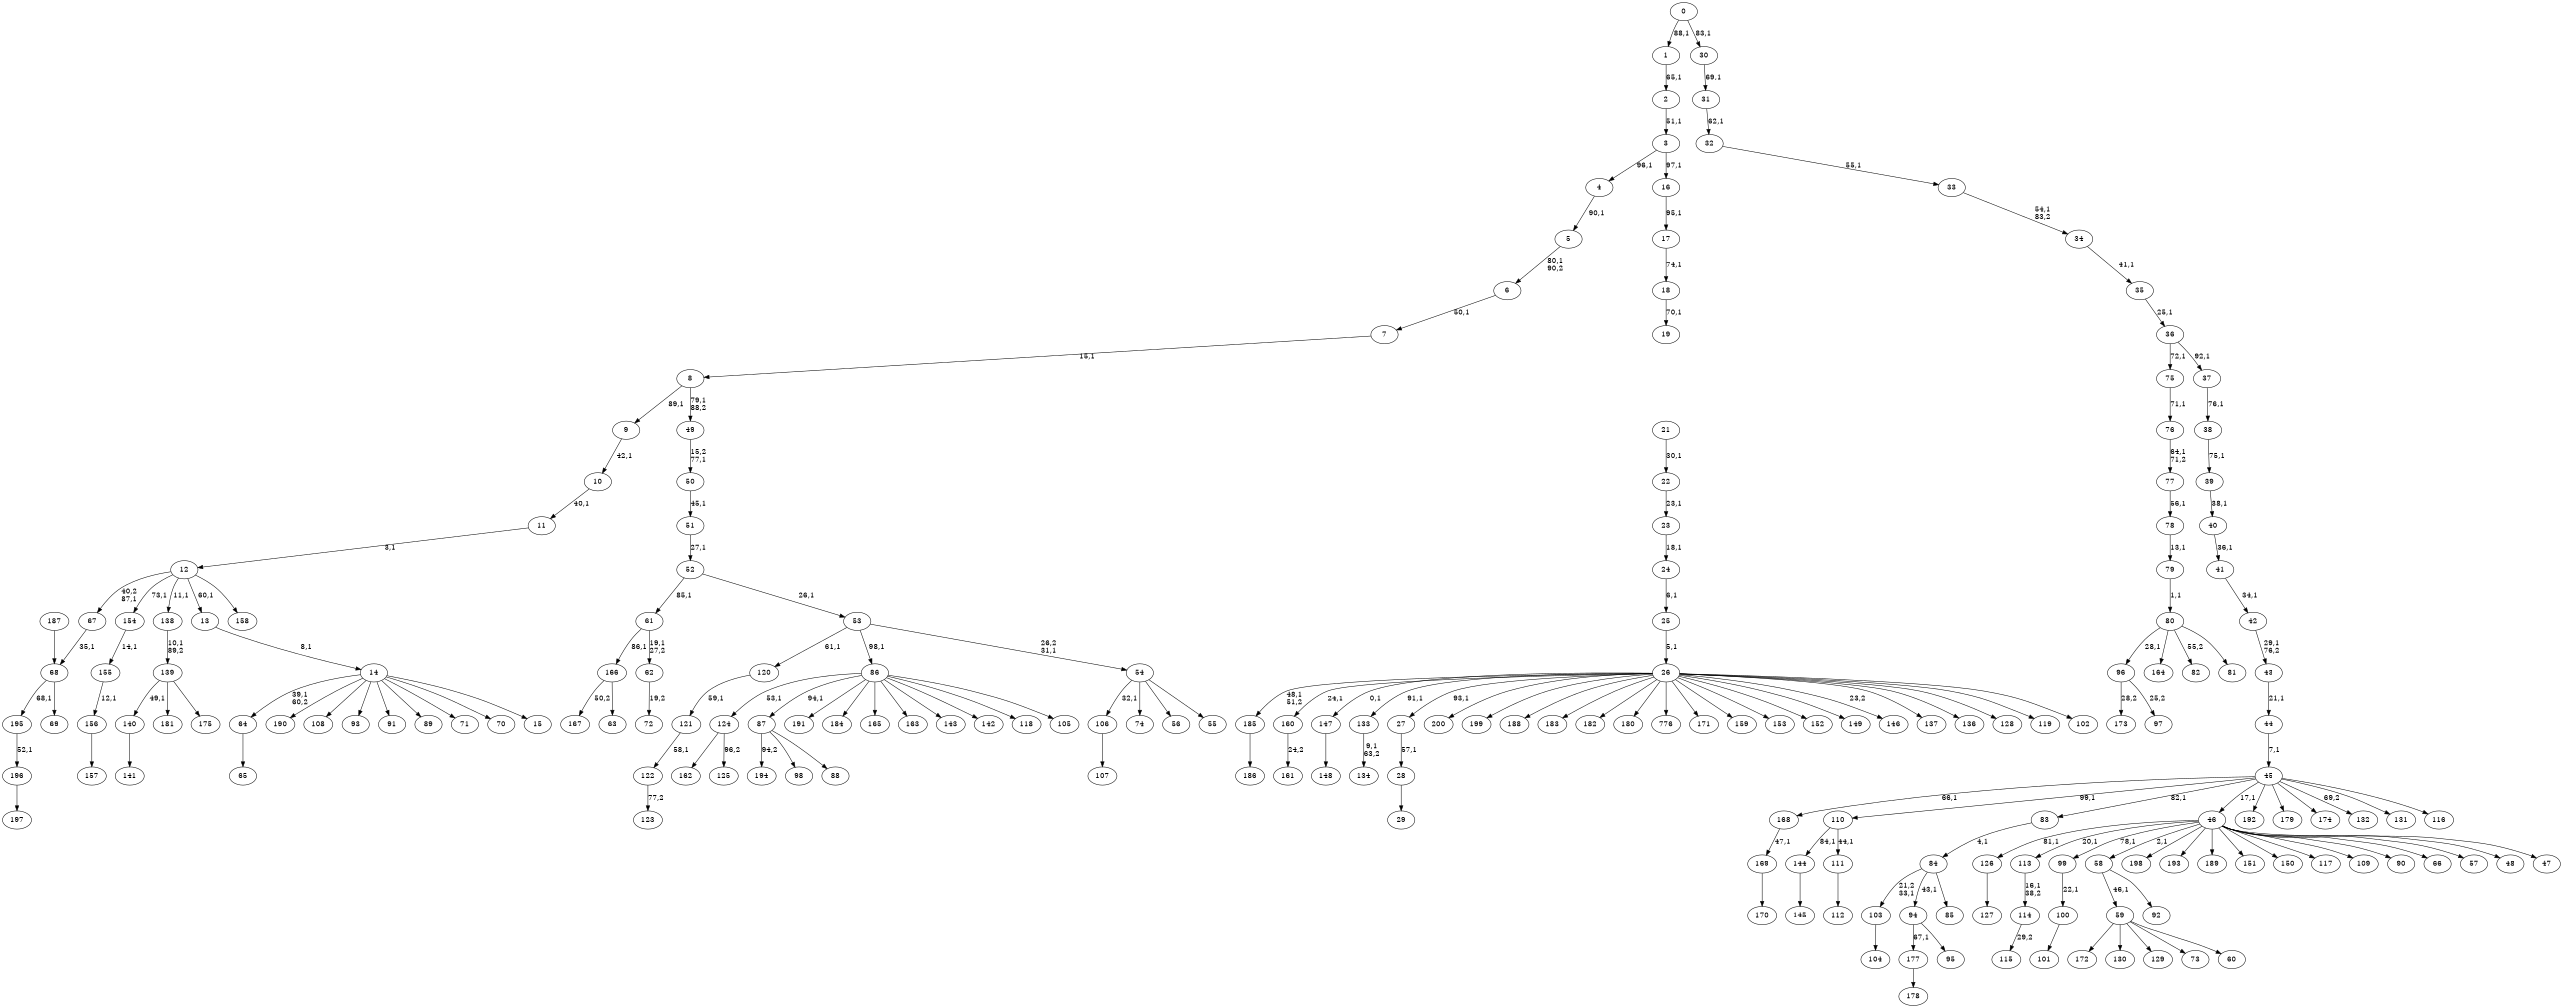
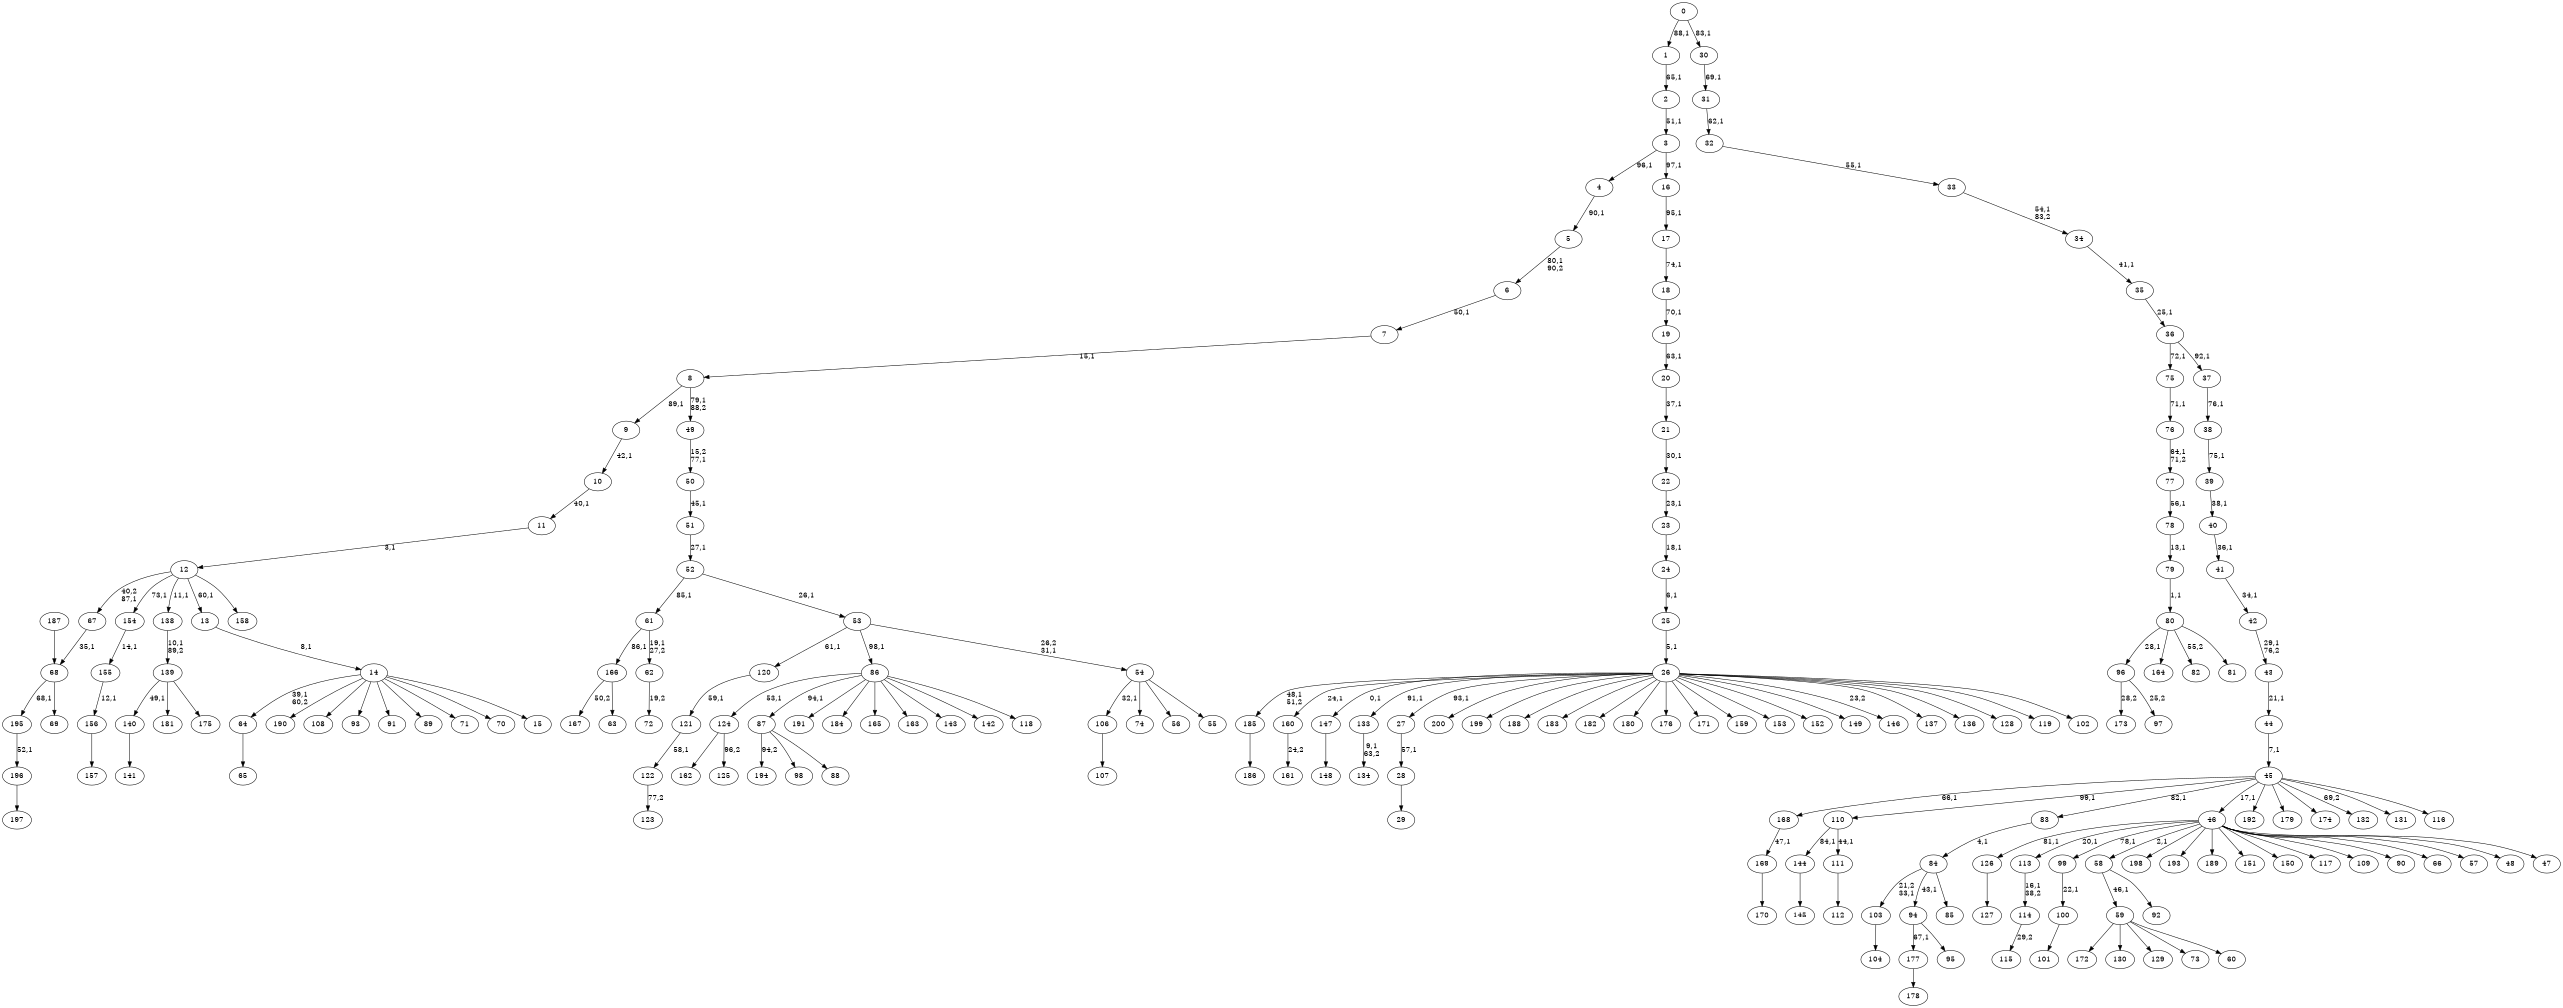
node "20": added
node "105": removed
node "776": label "776" -> "176"
